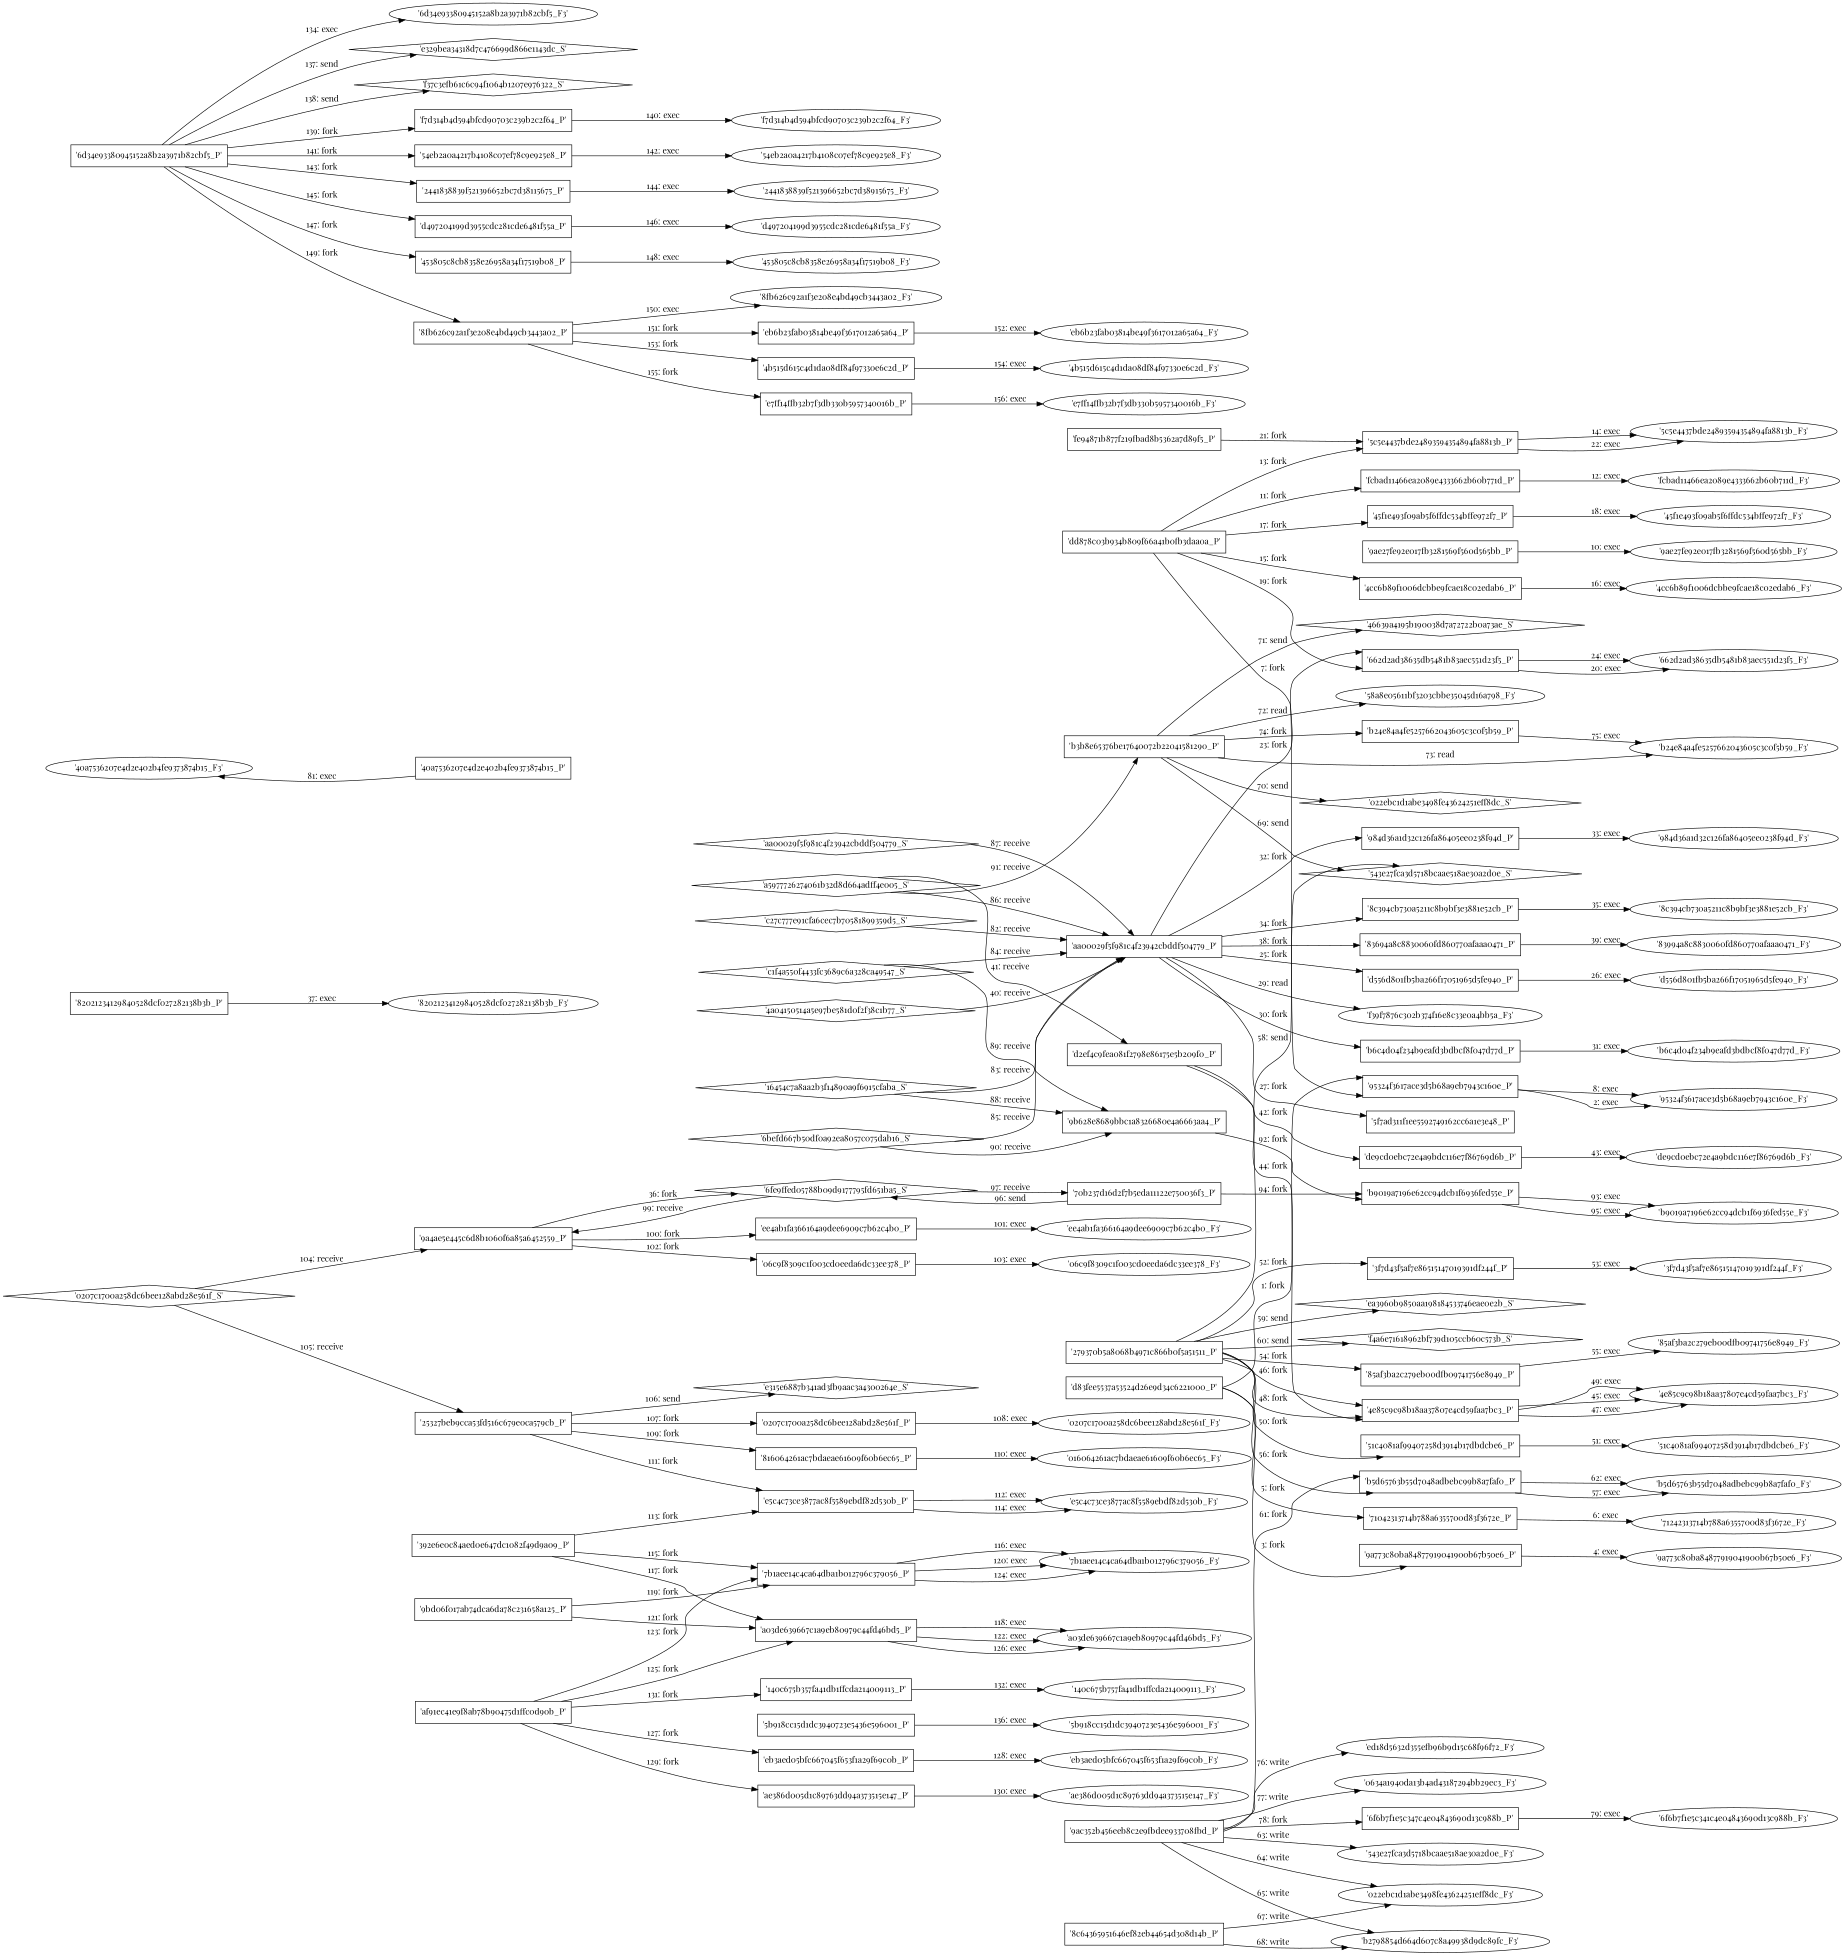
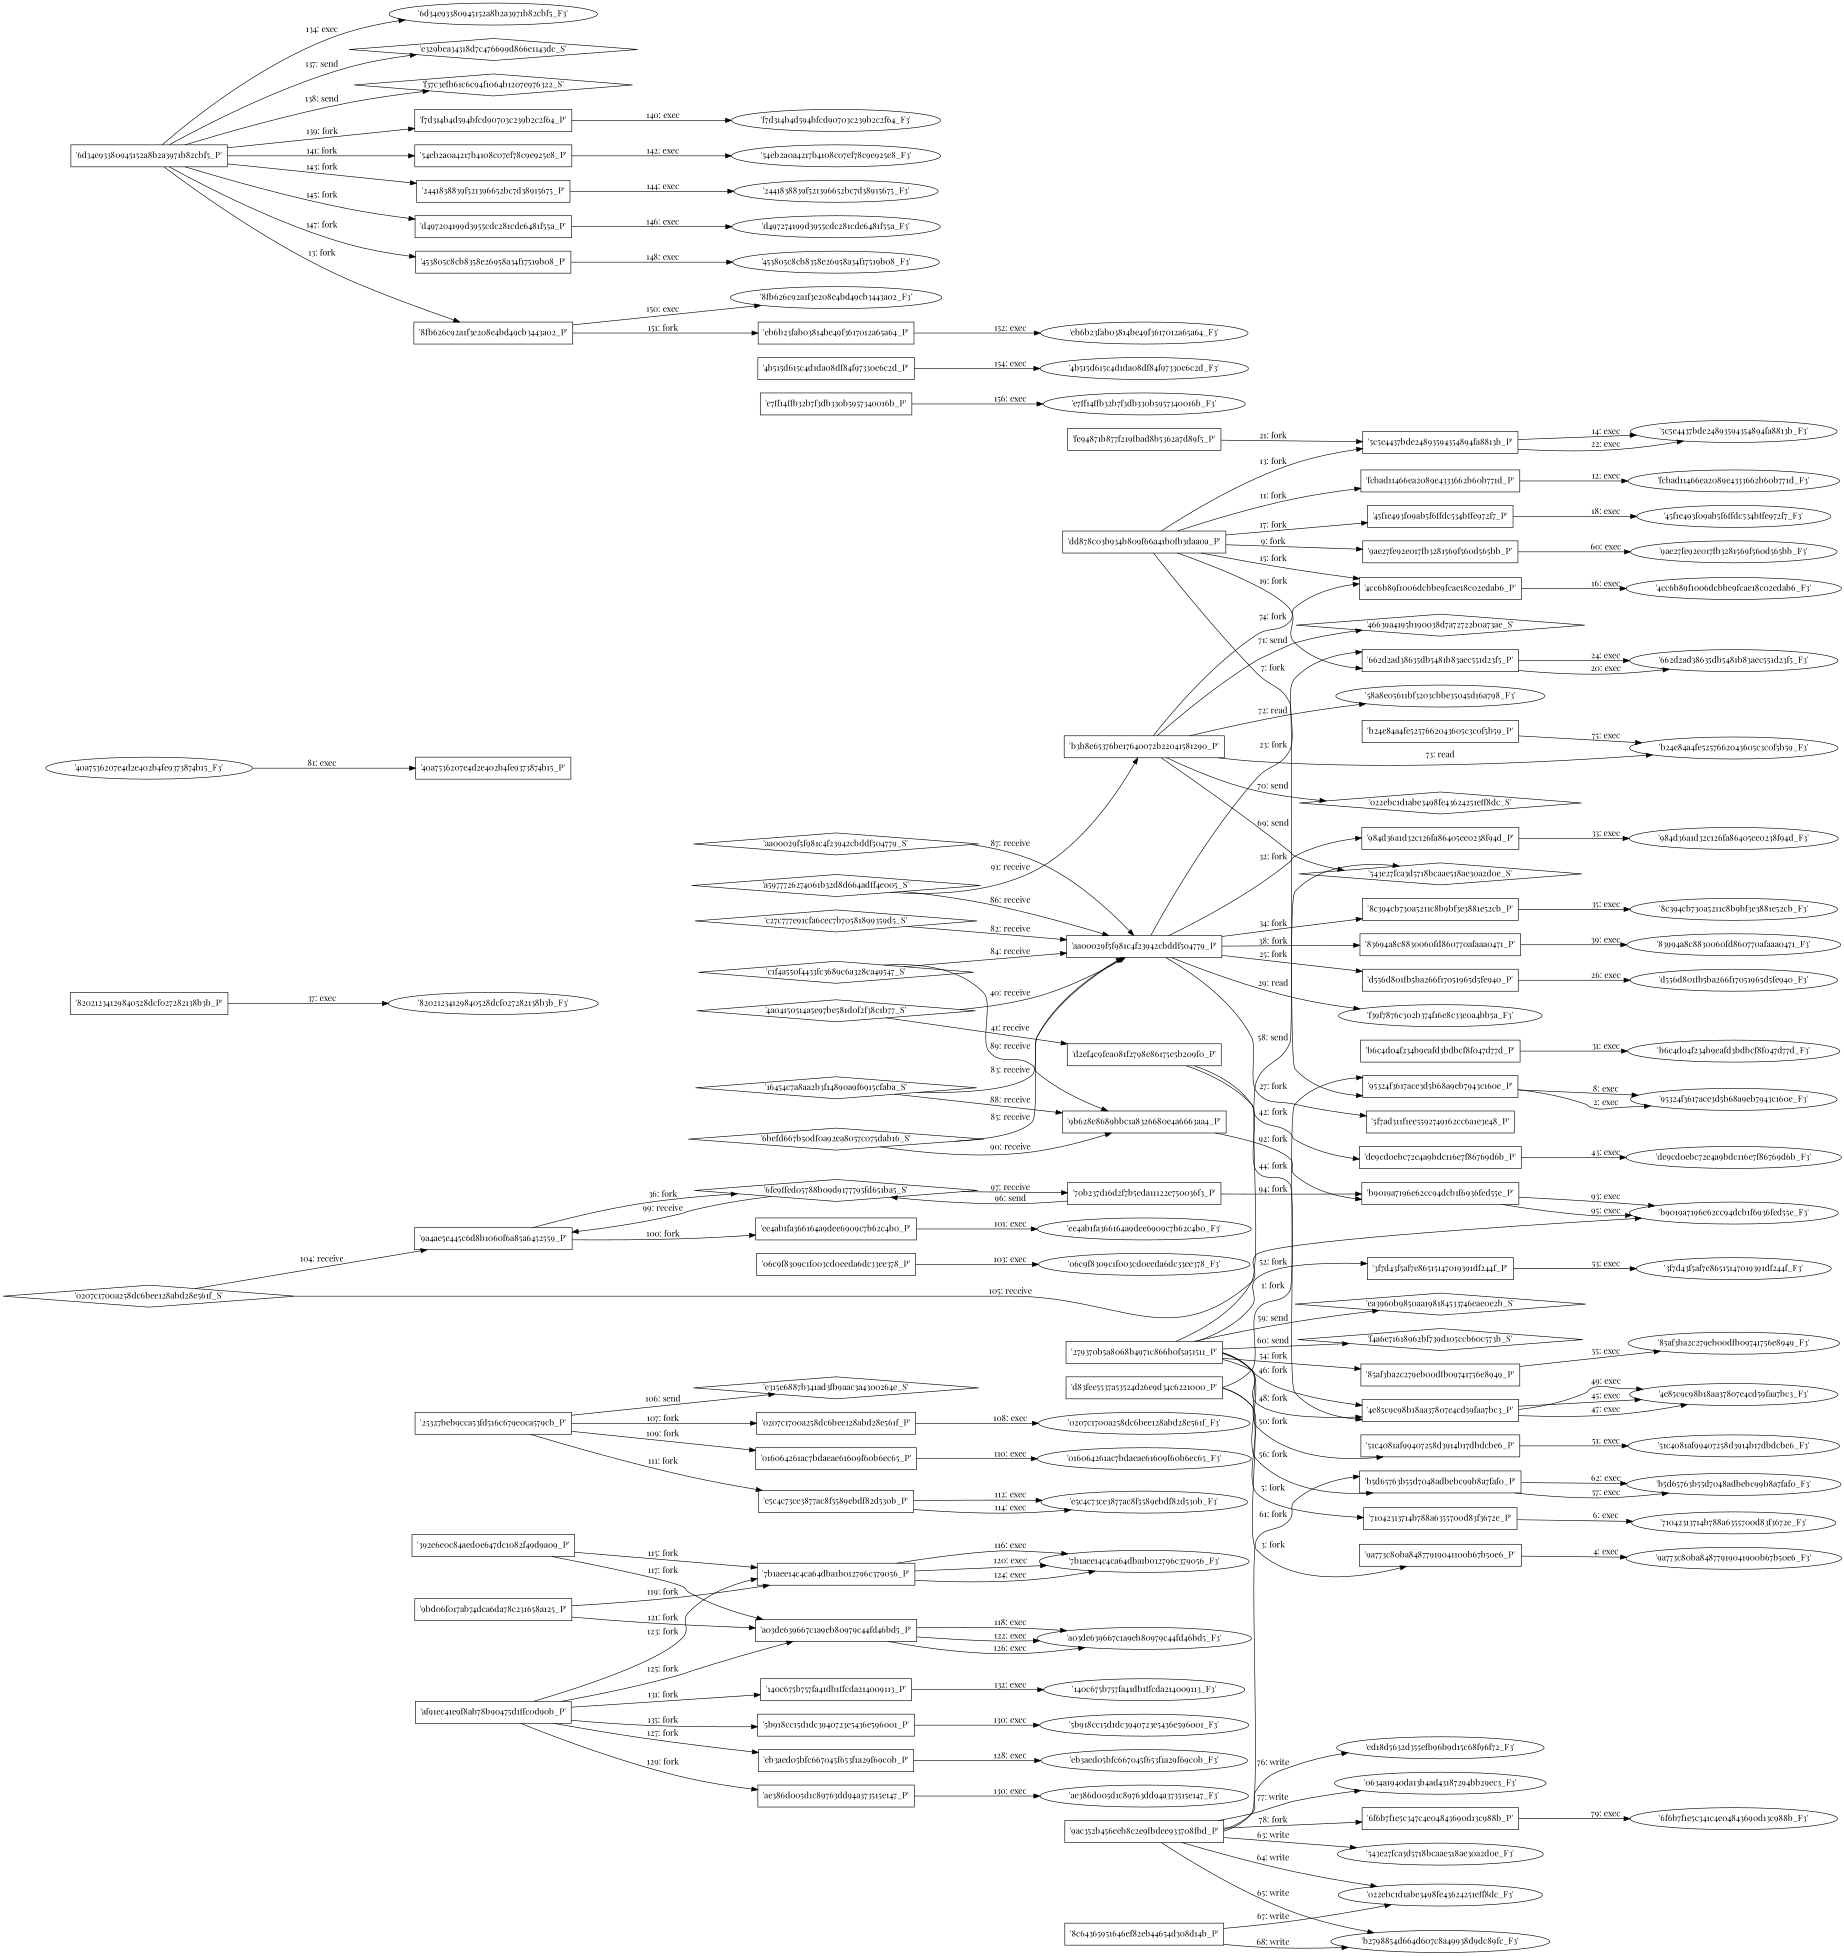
node "'2441838839f521396652bc7d38115675_P'": label "'2441838839f521396652bc7d38115675_P'" -> "'2441838839f521396652bc7d38915675_P'"
node "'d497204199d3955cdc281cde6481f55a_F3'": label "'d497204199d3955cdc281cde6481f55a_F3'" -> "'d497274199d3955cdc281cde6481f55a_F3'"
edge "'6d34e93380945152a8b2a3971b82cbf5_P'" -> "'8fb626c92a1f3e208e4bd49cb3443a02_P'": label "149: fork" -> "13: fork"
edge "'8fb626c92a1f3e208e4bd49cb3443a02_P'" -> "'4b515d615c4d1da08df84f97330e6c2d_P'": removed, label "153: fork"
edge "'8fb626c92a1f3e208e4bd49cb3443a02_P'" -> "'e7ff14ffb32b7f3db330b5957340016b_P'": removed, label "155: fork"
node "'fcbad11466ea2089e4333662b60b711d_F3'": label "'fcbad11466ea2089e4333662b60b711d_F3'" -> "'fcbad11466ea2089e4333662b60b771d_F3'"
edge "'dd878c03b934b809f66a41b0fb3daa0a_P'" -> "'9ae27fe92e017fb3281569f560d565bb_P'": added, label "9: fork"
edge "'9ae27fe92e017fb3281569f560d565bb_P'" -> "'9ae27fe92e017fb3281569f560d565bb_F3'": label "10: exec" -> "60: exec"
edge "'b3b8e65376be17640072b22041581290_P'" -> "'b24e84a4fe5257662043605c3c0f5b59_P'": now "'b3b8e65376be17640072b22041581290_P'" -> "'4cc6b89f1006dcbbe9fcae18c02edab6_P'"
edge "'40a7536207e4d2e402b4fe9373874b15_P'" -> "'40a7536207e4d2e402b4fe9373874b15_F3'": reversed
edge "'a5977726274061b32d8d664adff4e005_S'" -> "'d2ef4c9fea081f2798e86175e5b209f0_P'": now "'4a04150514a5e97be581d0f2f38c1b77_S'" -> "'d2ef4c9fea081f2798e86175e5b209f0_P'"
edge "'aa00029f5f981c4f23942cbddf504779_P'" -> "'b6c4d04f234b9eafd3bdbcf8f047d77d_P'": removed, label "30: fork"
edge "'9a4ae5e445c6d8b1060f6a85a6452559_P'" -> "'06c9f8309c1f003cd0eeda6dc33ee378_P'": removed, label "102: fork"
edge "'0207c1700a258dc6bee128abd28e561f_S'" -> "'25327beb9cca53fd516c679e0ca579cb_P'": now "'0207c1700a258dc6bee128abd28e561f_S'" -> "'b9019a7196e62cc94dcb1f6936fed55e_F3'"
node "'816064261ac7bdaeae61609f60b6ec65_P'": label "'816064261ac7bdaeae61609f60b6ec65_P'" -> "'016064261ac7bdaeae61609f60b6ec65_P'"
node "'71242313714b788a6355700d83f3672e_F3'": label "'71242313714b788a6355700d83f3672e_F3'" -> "'71042313714b788a6355700d83f3672e_F3'"
edge "'392e6e0c84aed0e647dc1082f49d9a09_P'" -> "'e5c4c73ce3877ac8f5589ebdf82d530b_P'": removed, label "113: fork"
node "'9a773c80ba84877919041900b67b50e6_P'": label "'9a773c80ba84877919041900b67b50e6_P'" -> "'9a773c80ba84877919041100b67b50e6_P'"
node "'140c675b357fa41db1ffcda214009113_P'": label "'140c675b357fa41db1ffcda214009113_P'" -> "'140c675b757fa41db1ffcda214009113_P'"
edge "'5b918cc15d1dc3940723e5436e596001_P'" -> "'5b918cc15d1dc3940723e5436e596001_F3'": label "136: exec" -> "130: exec"
edge "'af91ec41e9f8ab78b90475d1ffc0d90b_P'" -> "'5b918cc15d1dc3940723e5436e596001_P'": added, label "135: fork"
